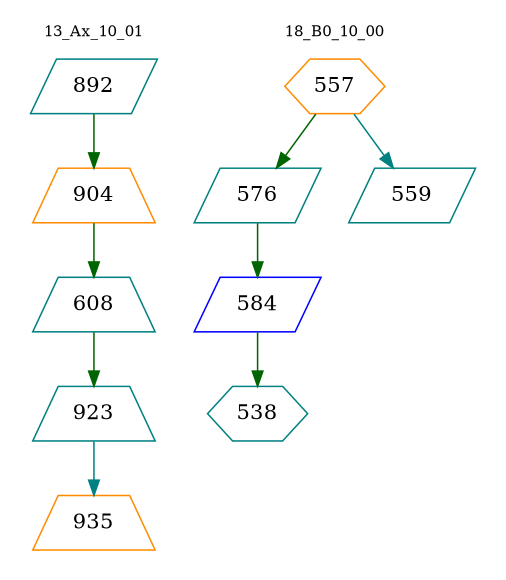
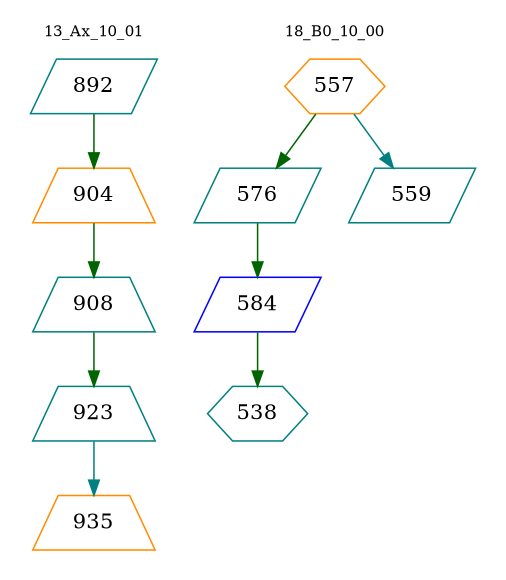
node "608": label "608" -> "908"
